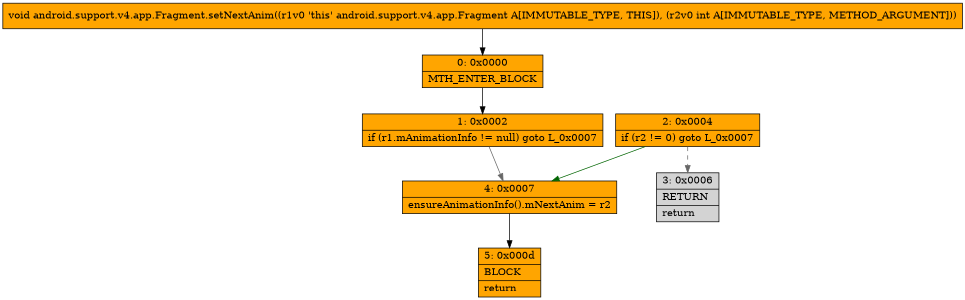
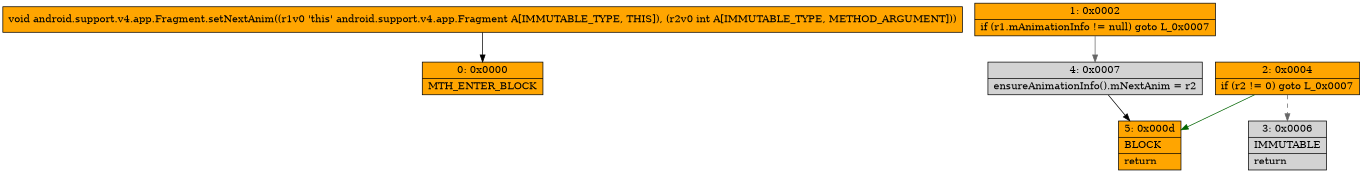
edge "0: 0x0000" -> "1: 0x0002": removed
edge "2: 0x0004" -> "4: 0x0007": now "2: 0x0004" -> "5: 0x000d"
node "4: 0x0007": fillcolor orange -> lightgrey
node "3: 0x0006": text "RETURN" -> "IMMUTABLE"
